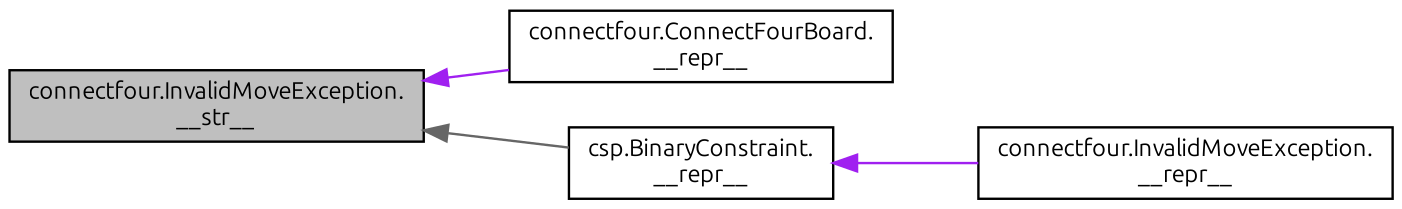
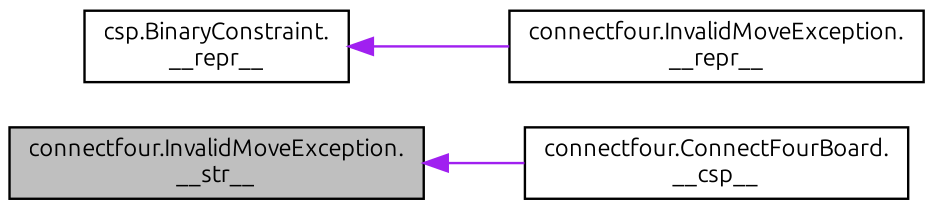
node "connectfour.ConnectFourBoard. __repr__": label "connectfour.ConnectFourBoard. __repr__" -> "connectfour.ConnectFourBoard. __csp__"
edge "csp.BinaryConstraint. __repr__" -> "connectfour.InvalidMoveException. __str__": removed
